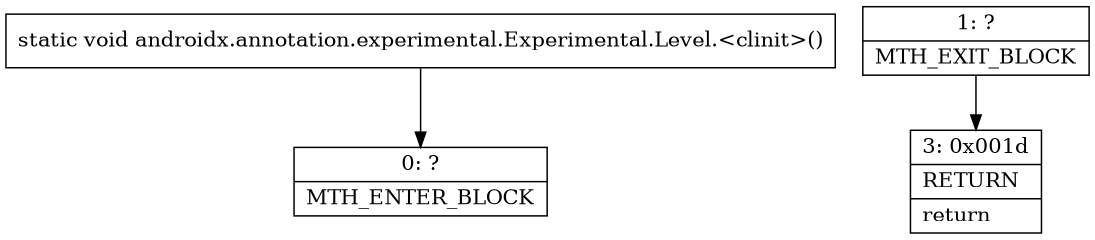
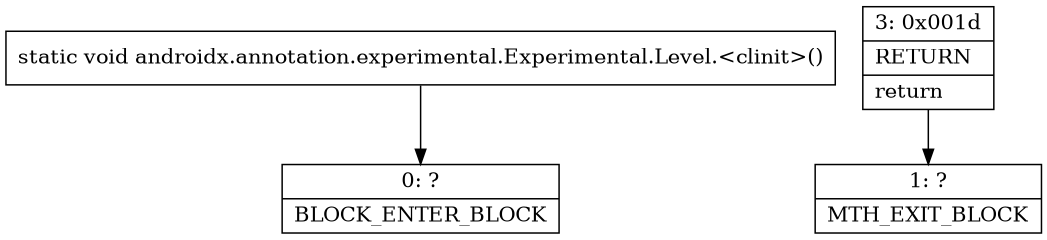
edge "1: ?" -> "3: 0x001d": reversed
node "0: ?": text "MTH_ENTER_BLOCK" -> "BLOCK_ENTER_BLOCK"
